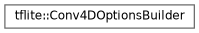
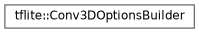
node "tflite::Conv4DOptionsBuilder": label "tflite::Conv4DOptionsBuilder" -> "tflite::Conv3DOptionsBuilder"
